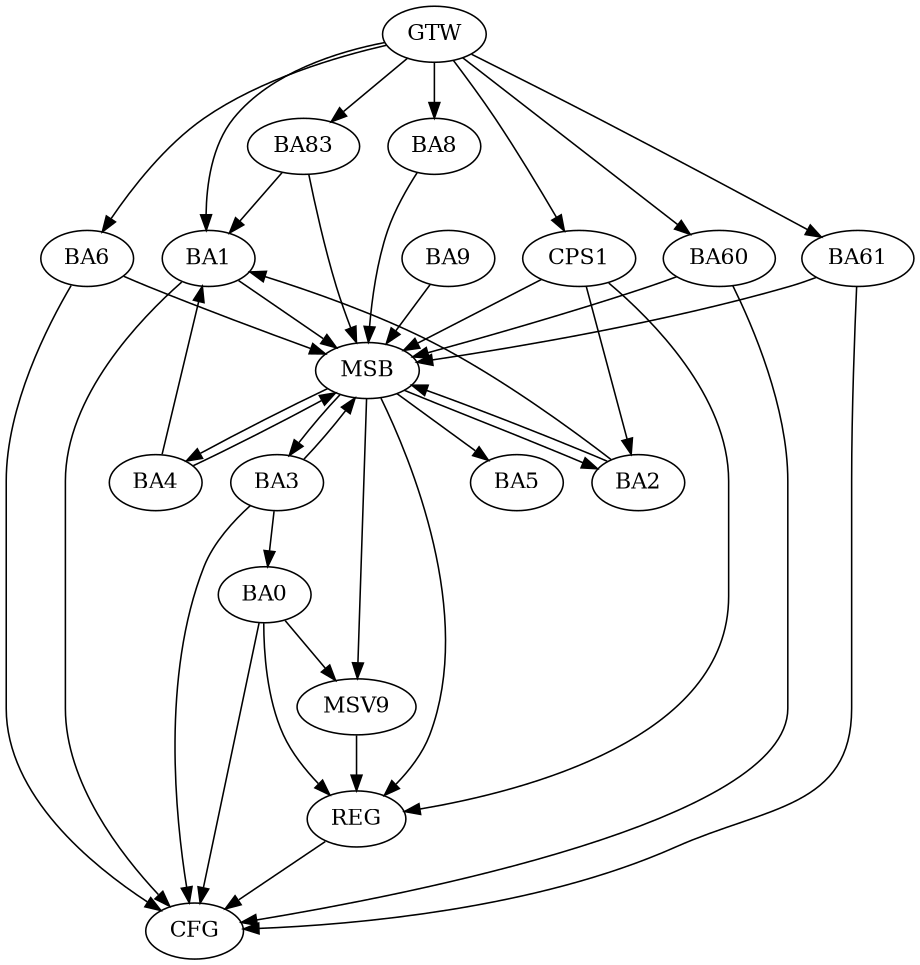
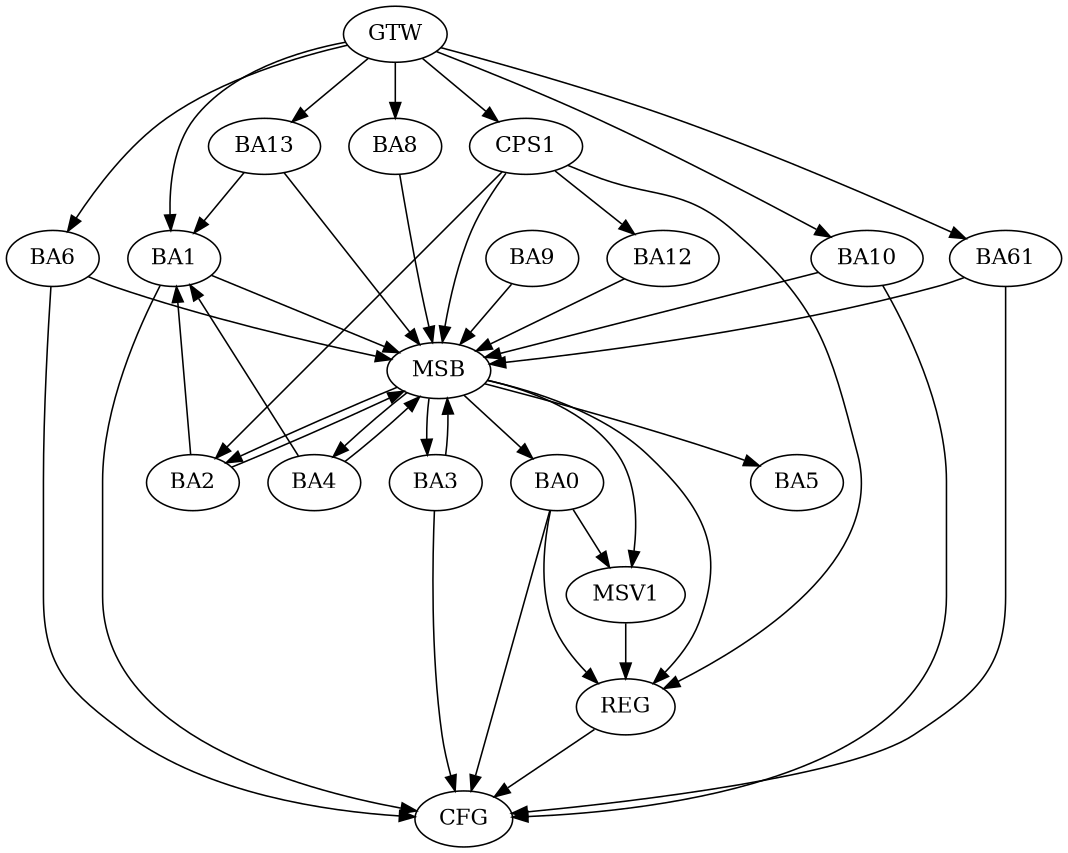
node "BA83": label "BA83" -> "BA13"
node "BA12": added
node "BA60": label "BA60" -> "BA10"
edge "BA3" -> "BA0": now "MSB" -> "BA0"
node "MSV9": label "MSV9" -> "MSV1"
